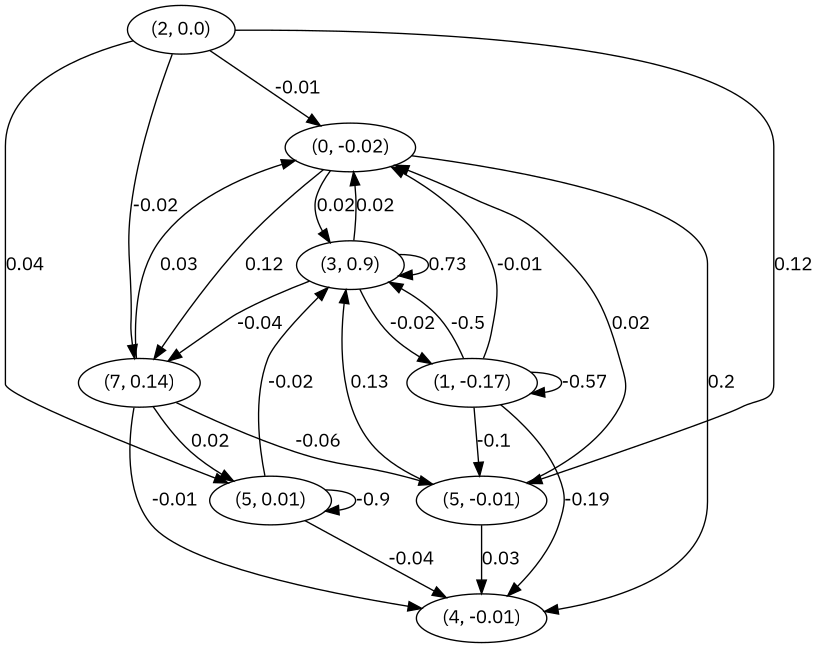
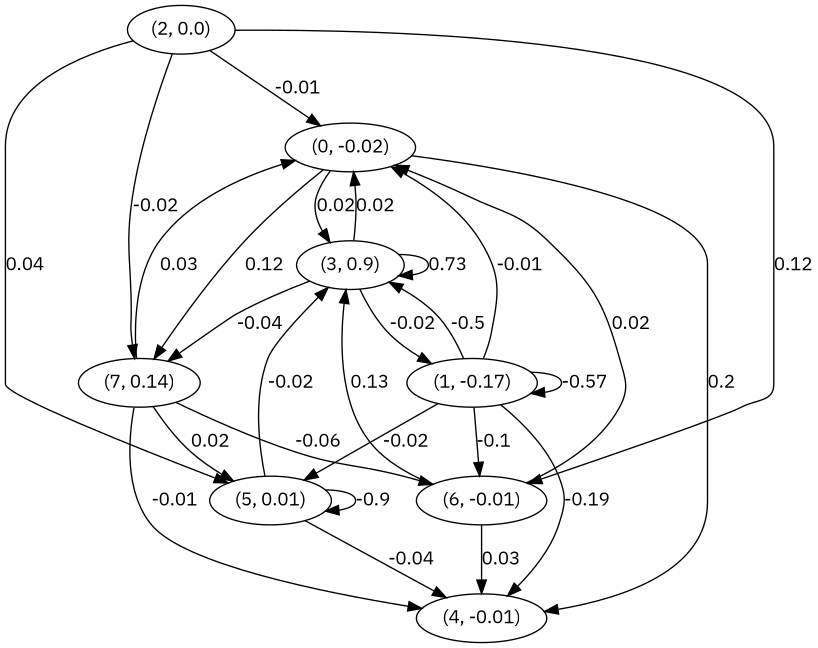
edge "(1, -0.17)" -> "(5, 0.01)": added, label "-0.02"
node "(5, -0.01)": label "(5, -0.01)" -> "(6, -0.01)"
